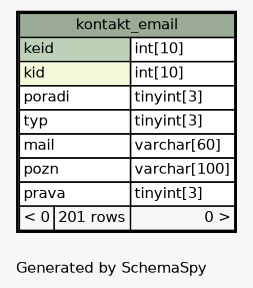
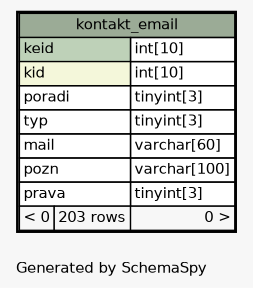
node "kontakt_email": text "201 rows" -> "203 rows"
